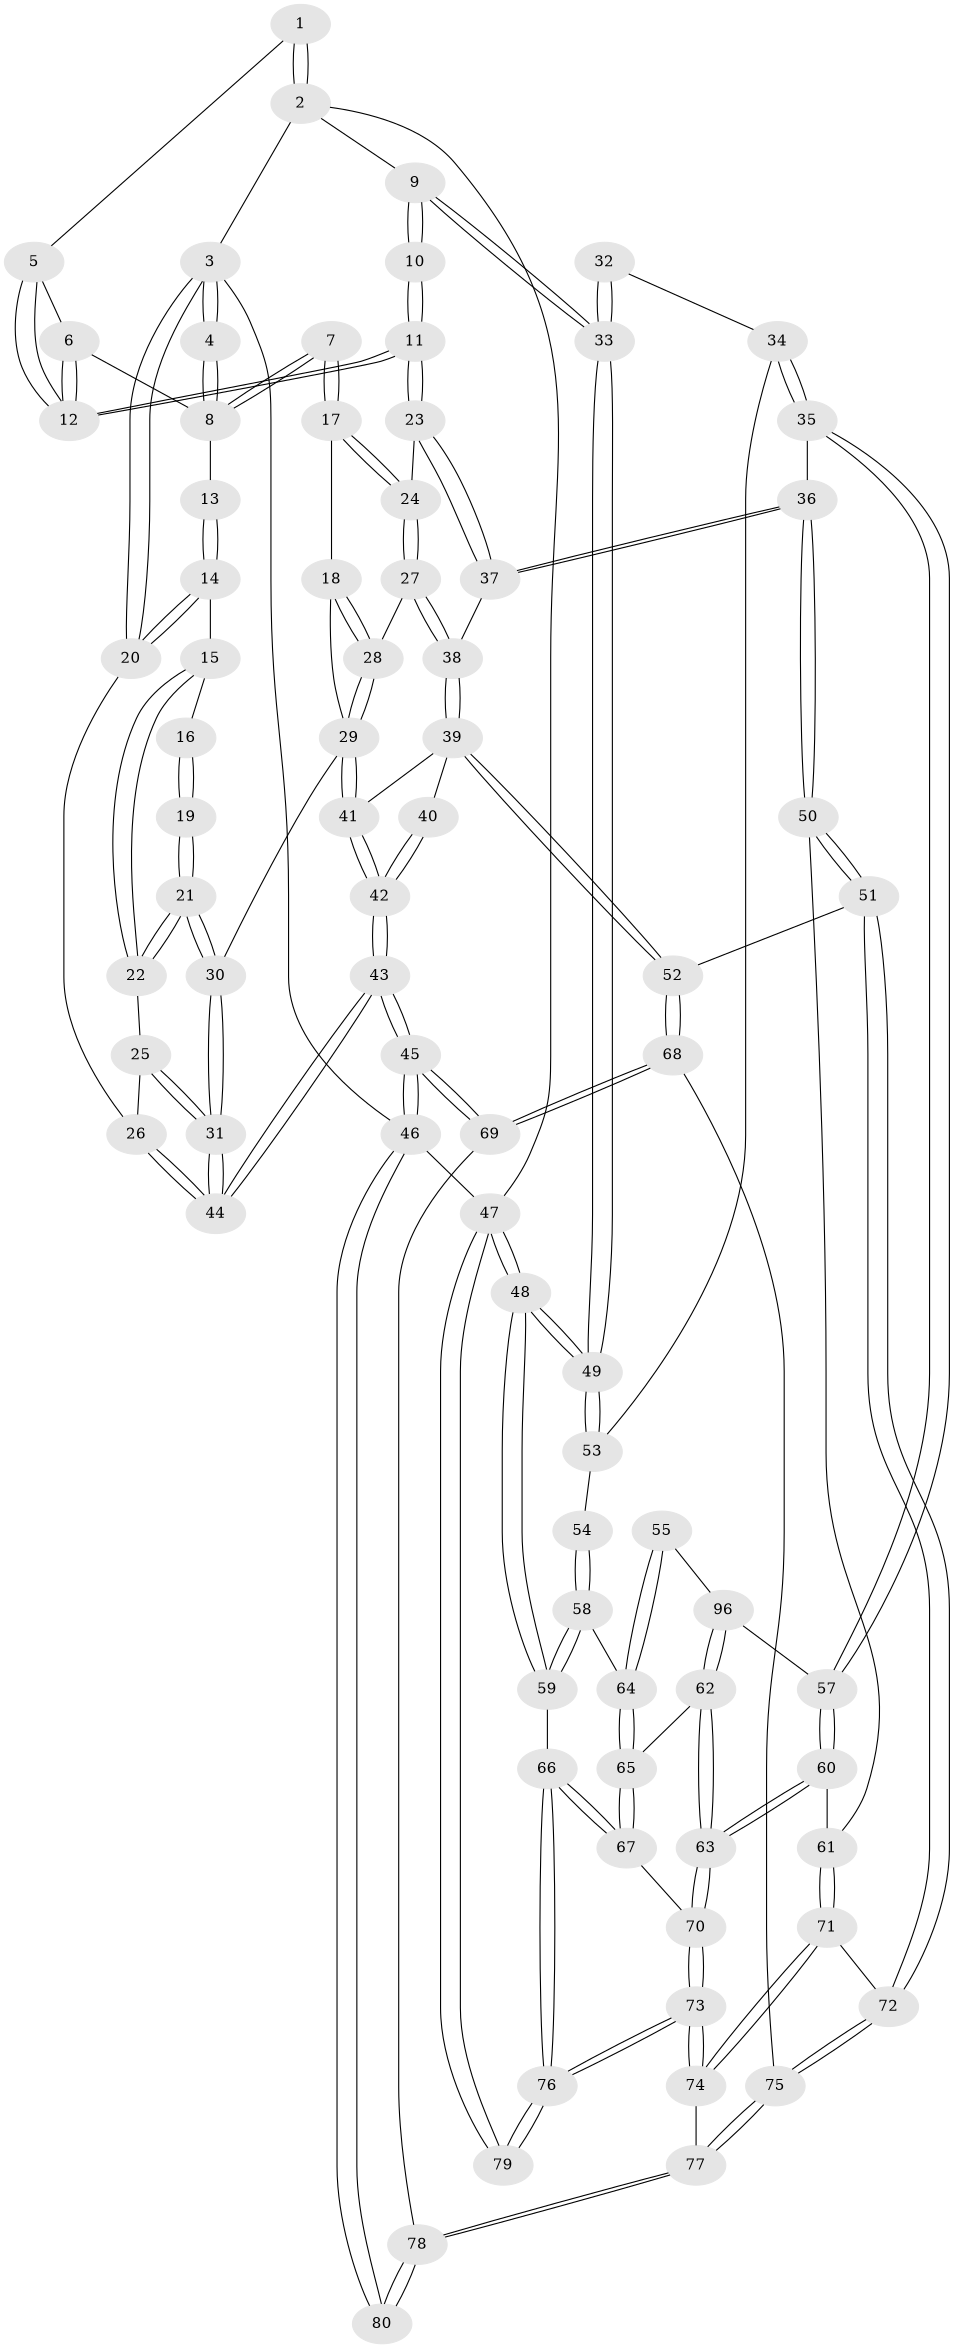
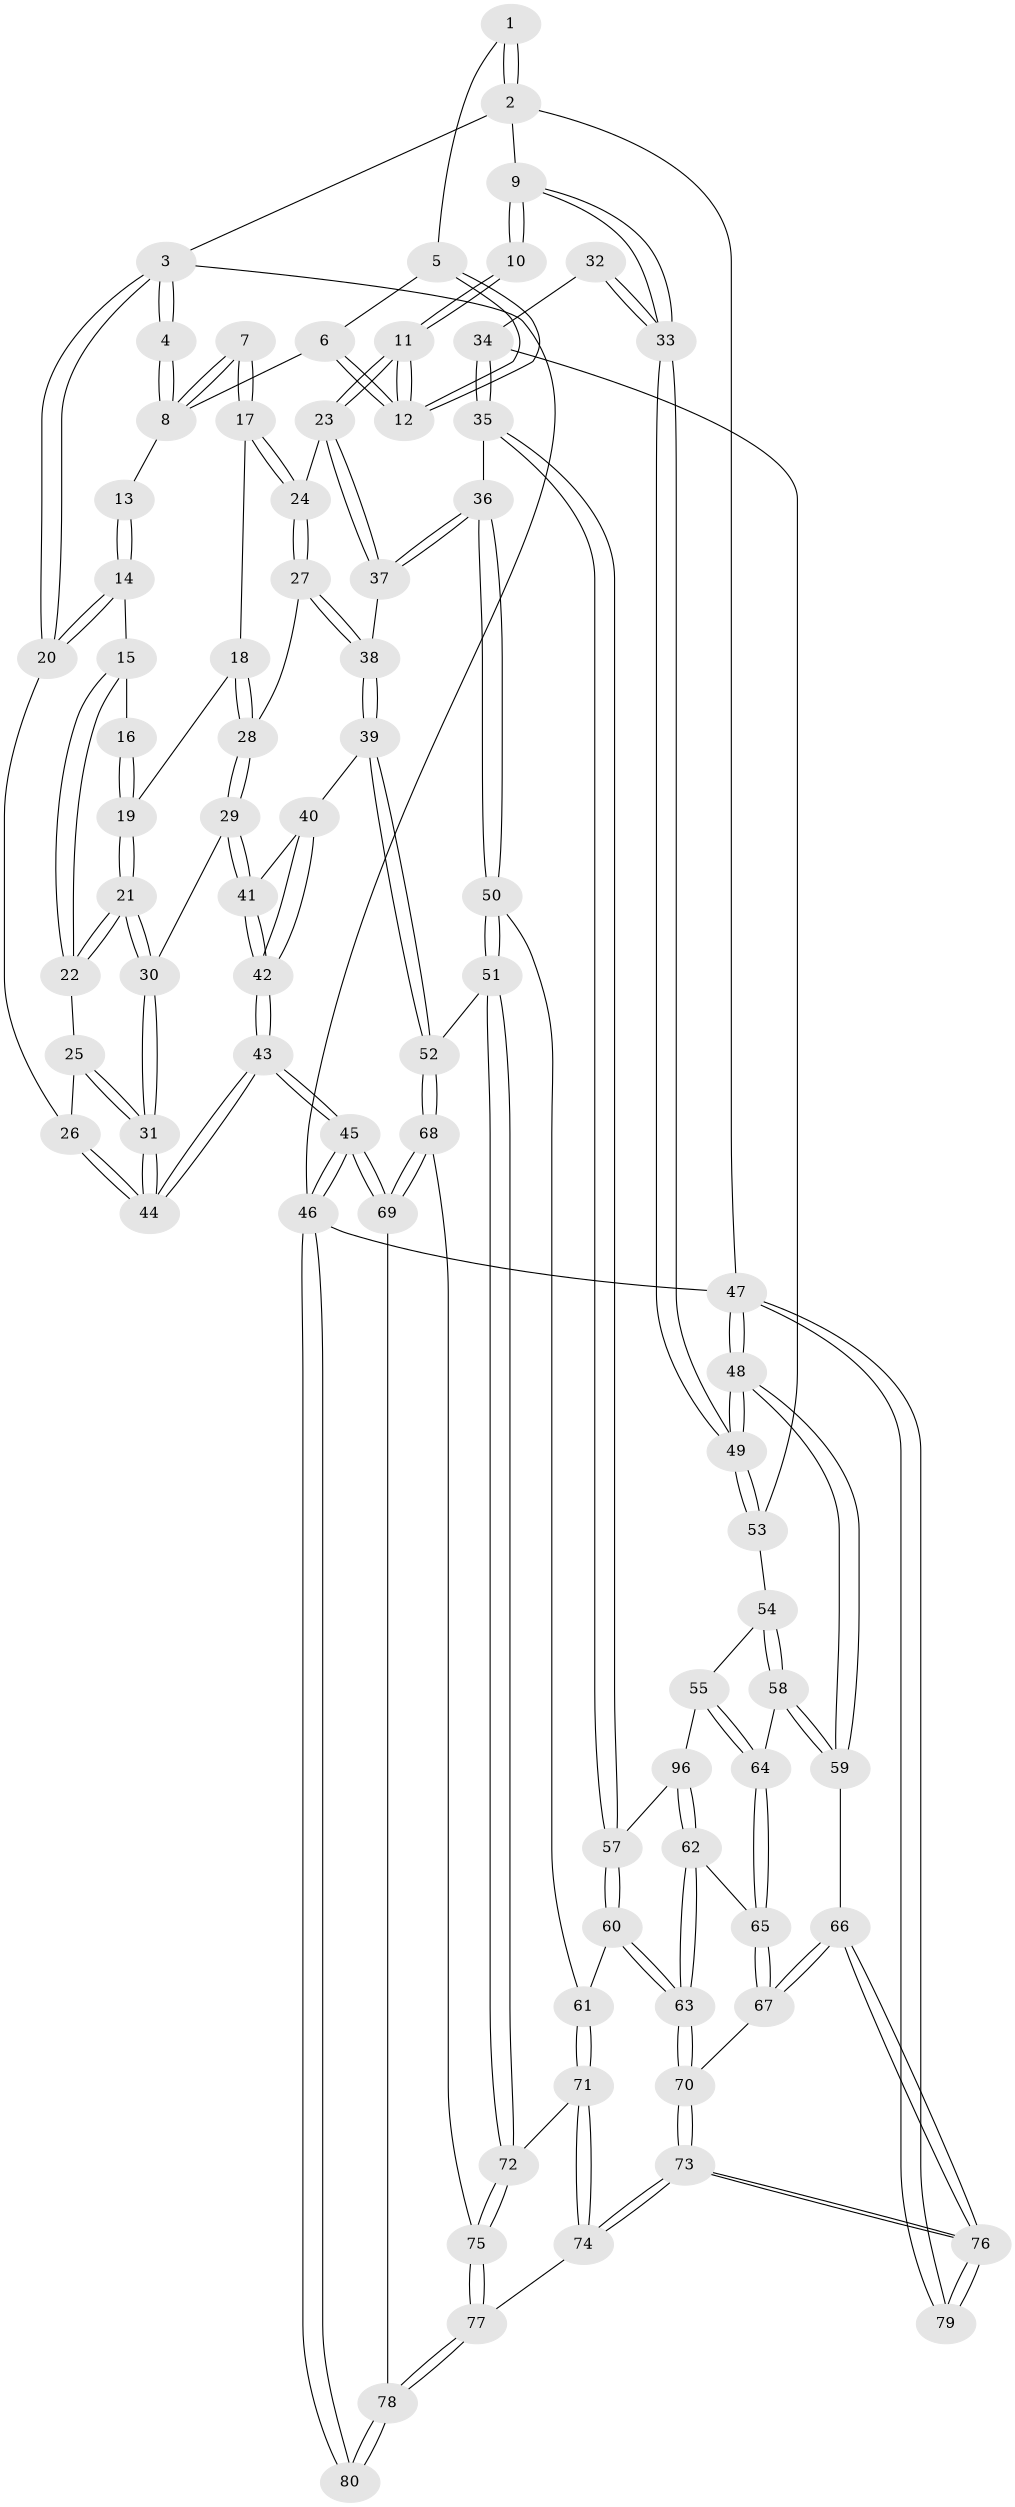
edge "18" -- "29": now "18" -- "19"
edge "39" -- "41": now "40" -- "41"
edge "54" -- "55": added
